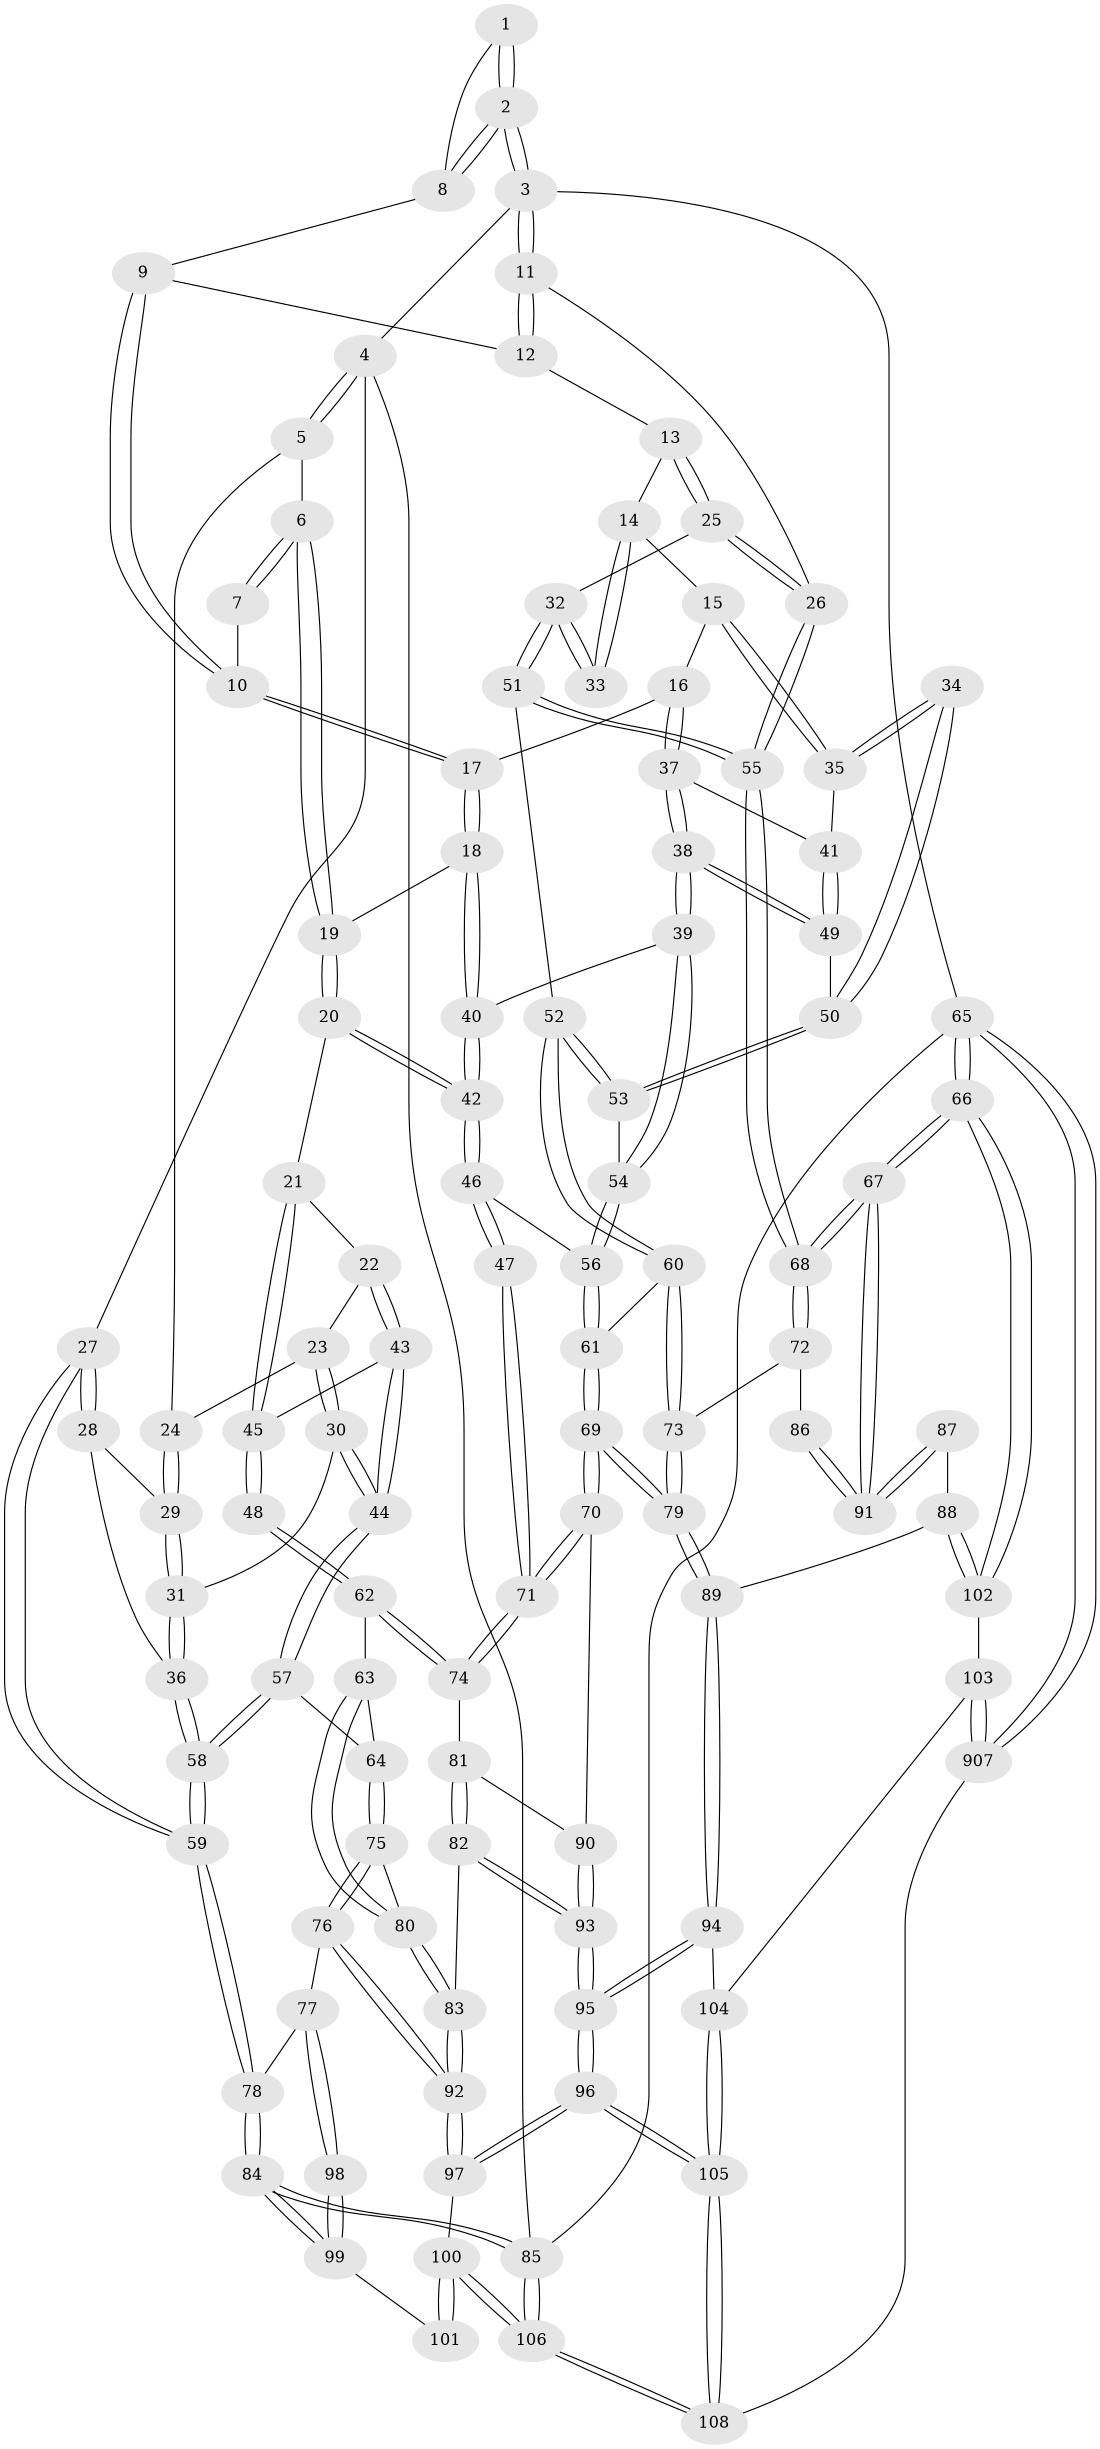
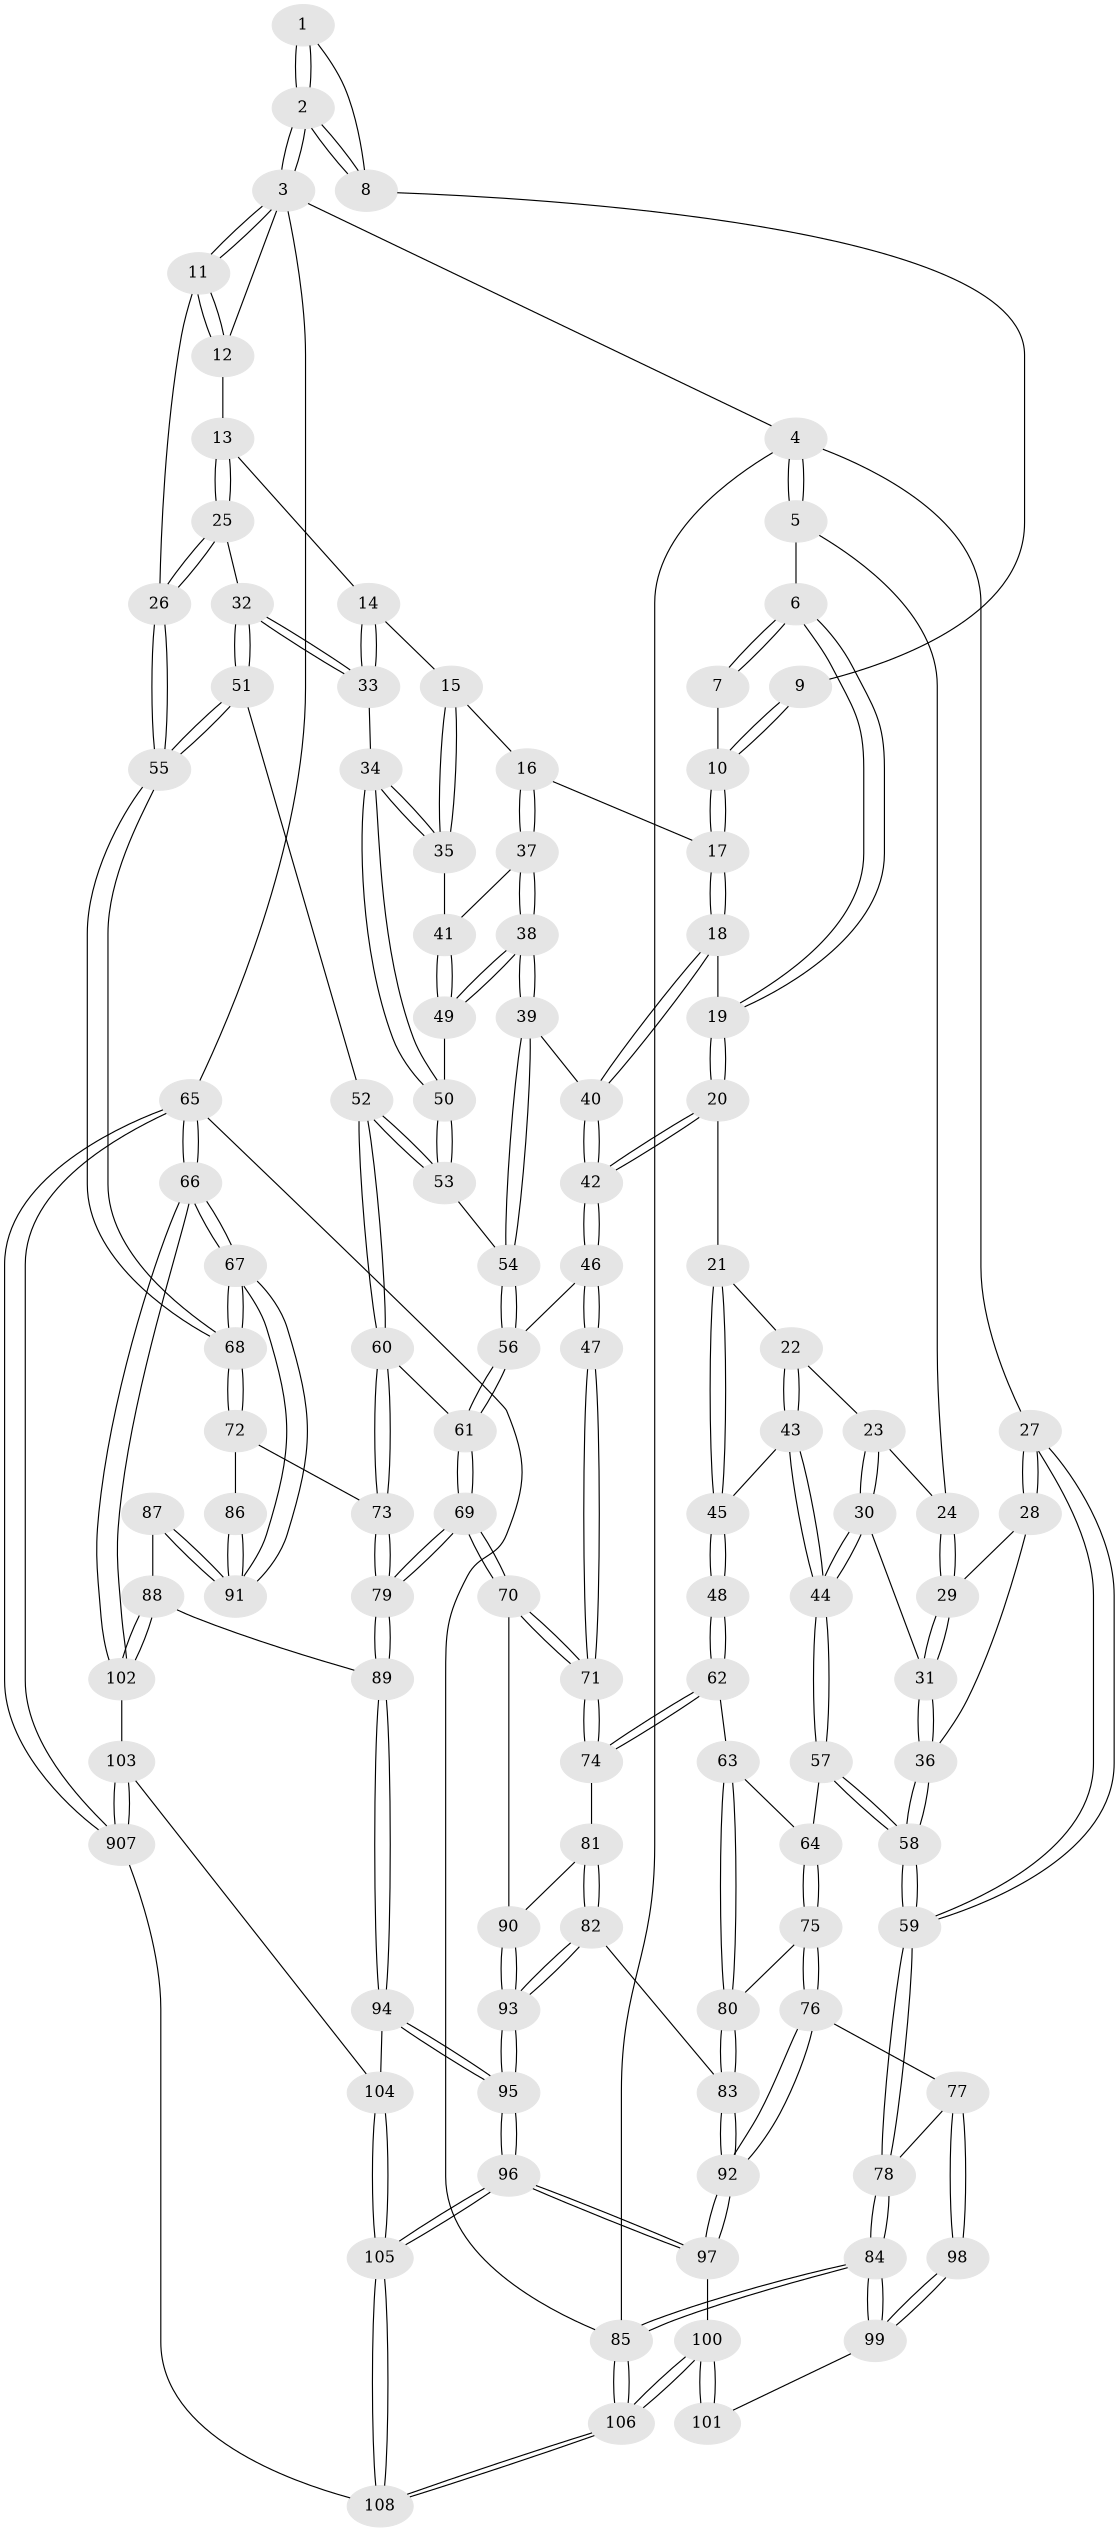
edge "9" -- "12": now "3" -- "12"
edge "33" -- "34": added
